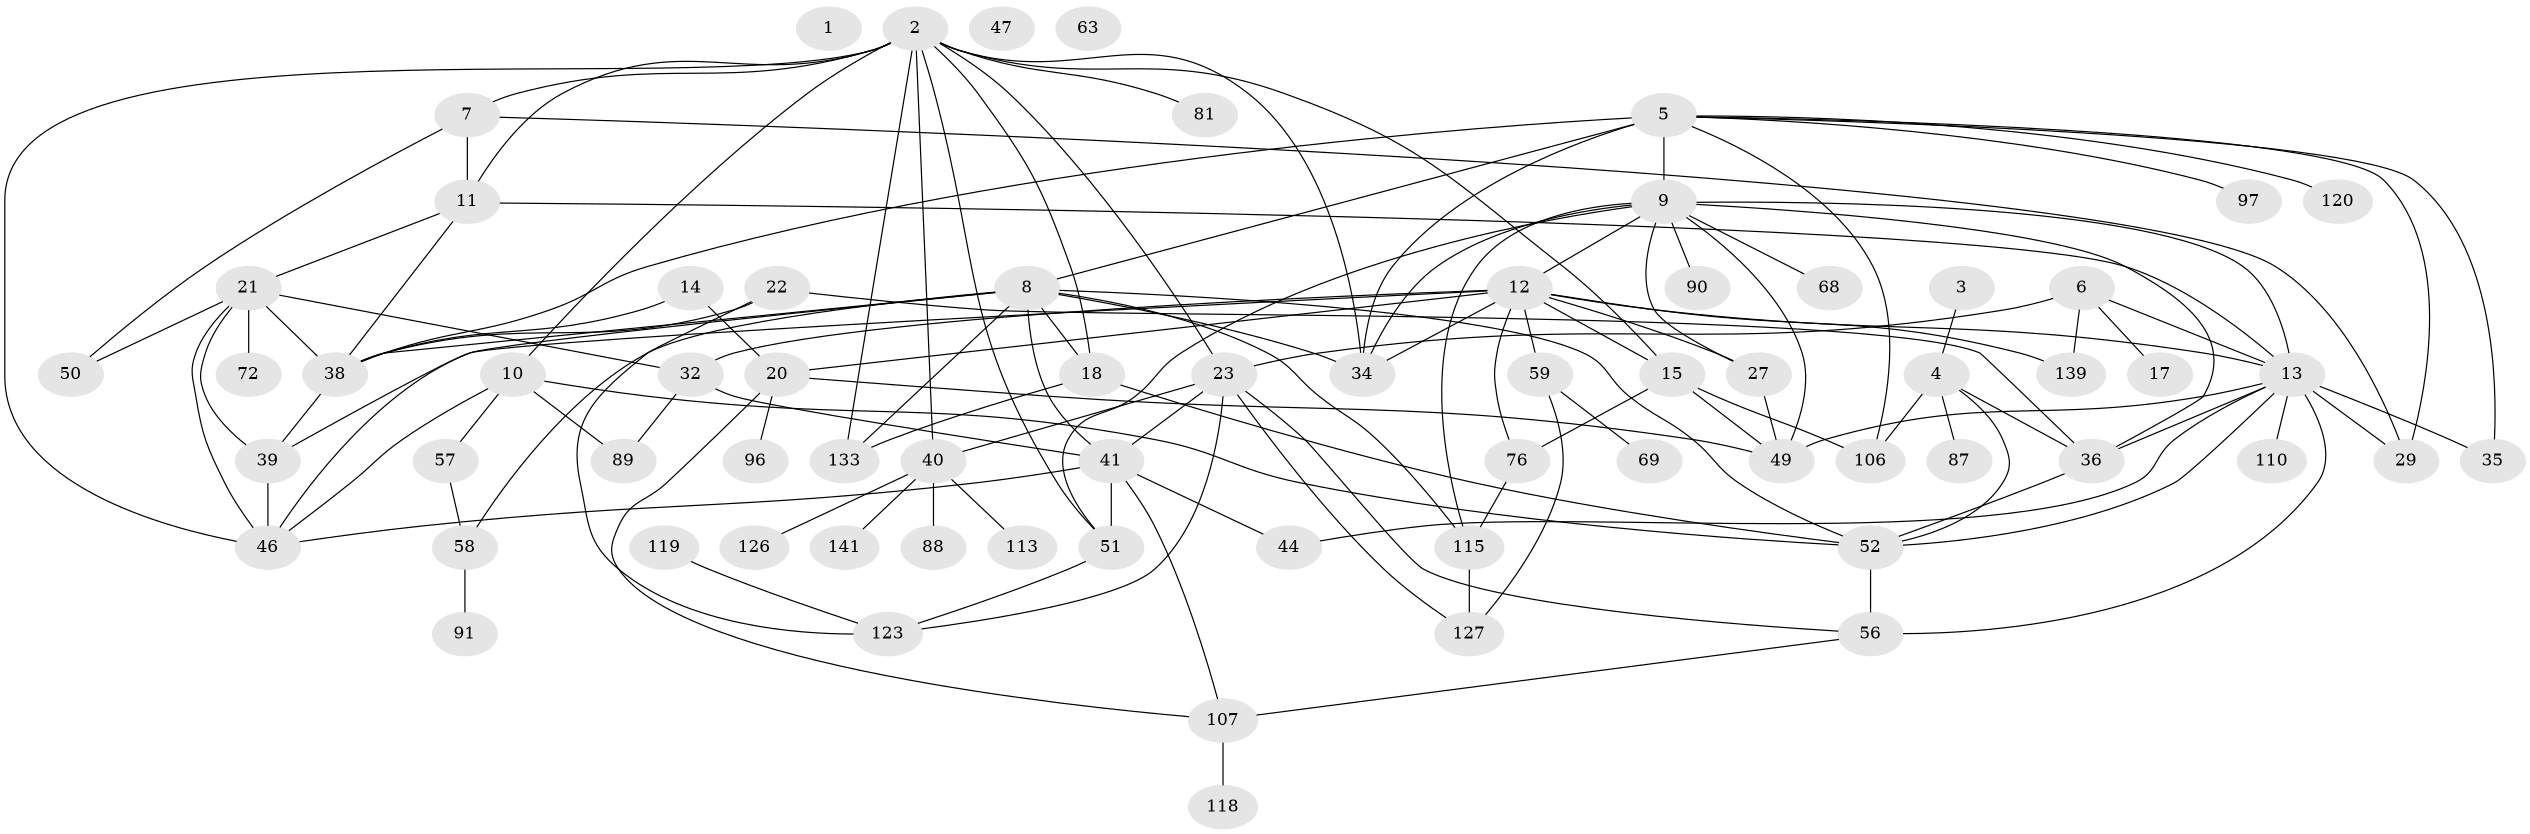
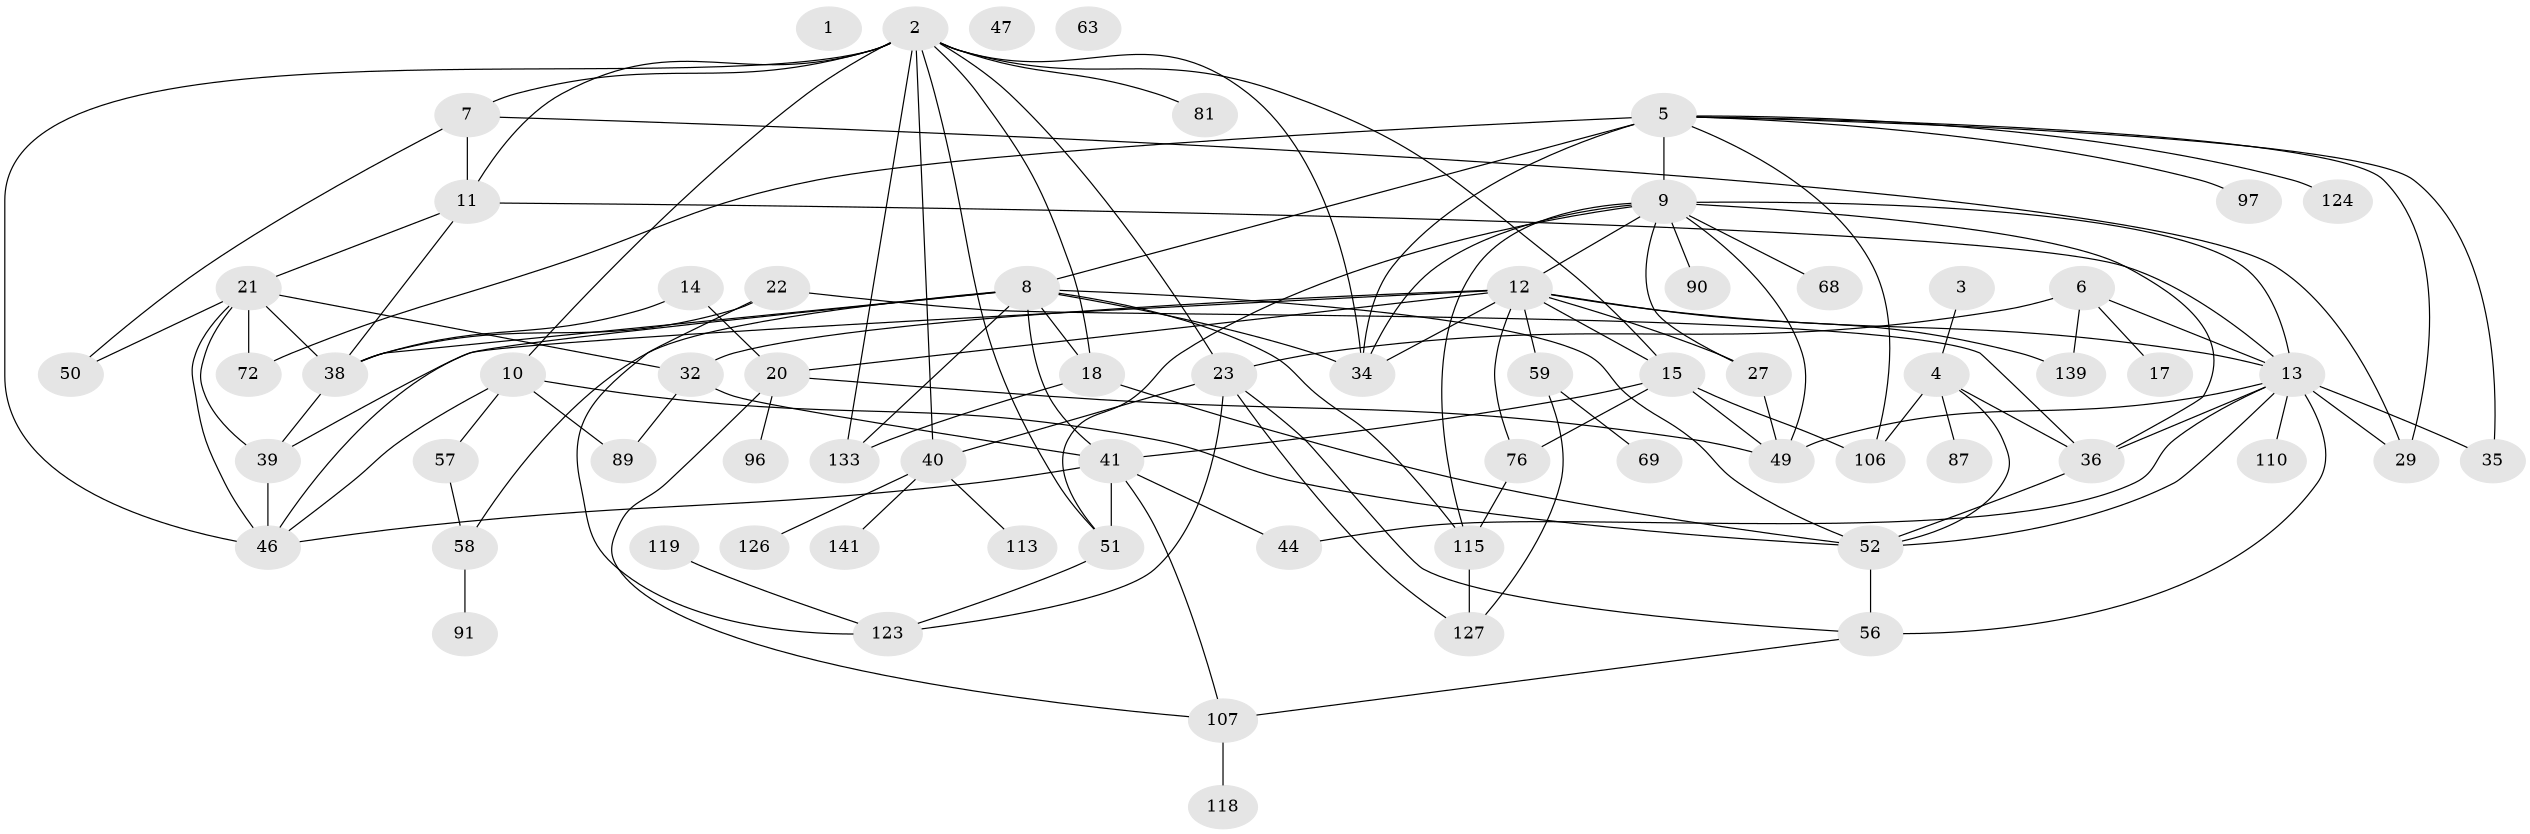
edge "5" -- "38": now "5" -- "72"
node "120": label "120" -> "124"
edge "23" -- "41": now "15" -- "41"
node "88": removed
